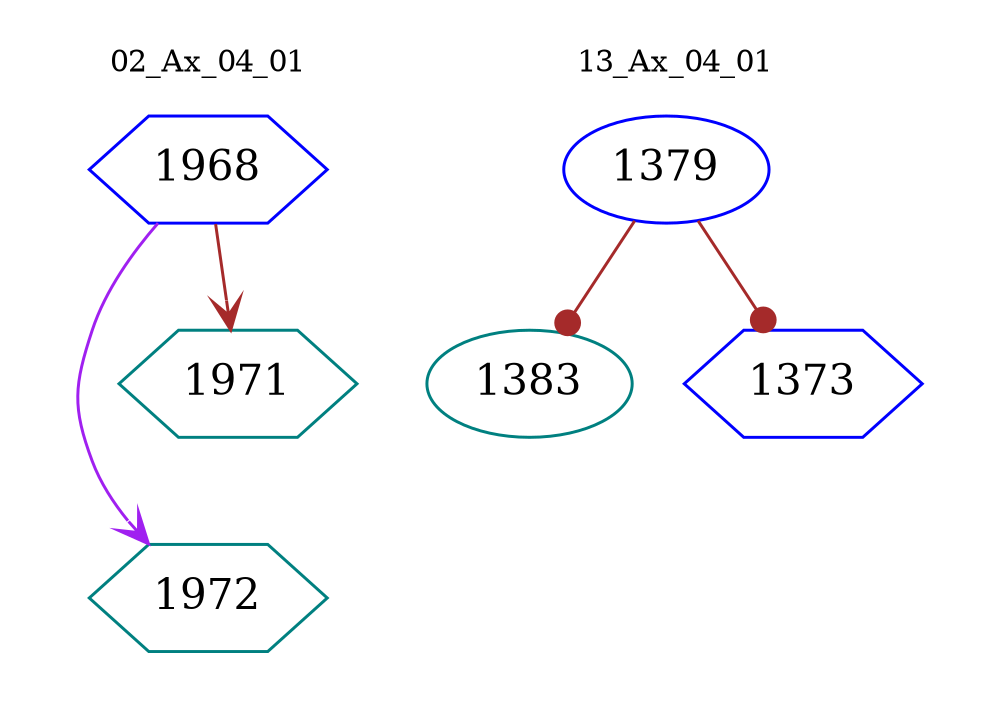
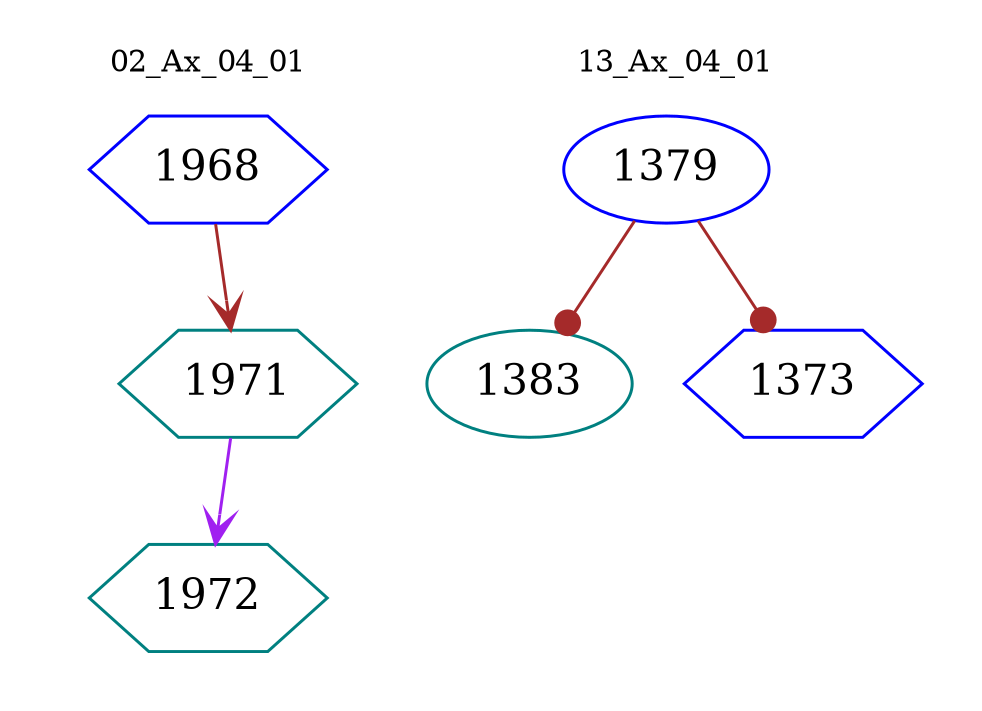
edge "1968" -> "1972": now "1971" -> "1972"
